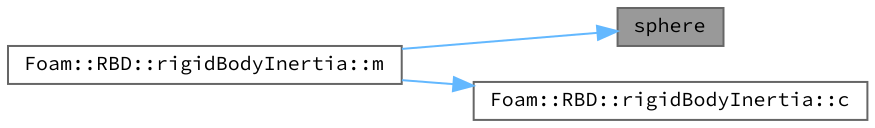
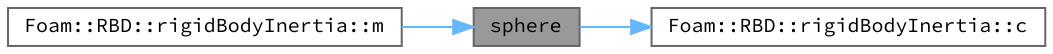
edge "Foam::RBD::rigidBodyInertia::m" -> "Foam::RBD::rigidBodyInertia::c": now "sphere" -> "Foam::RBD::rigidBodyInertia::c"
